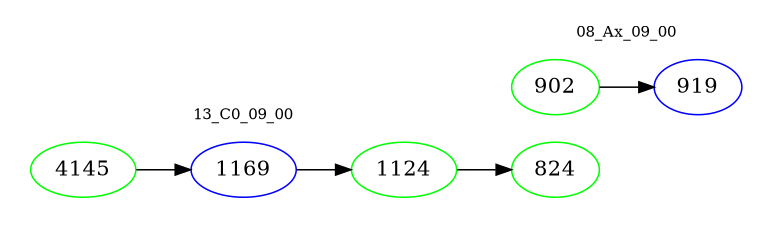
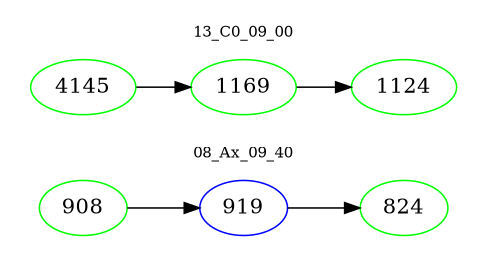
cluster "08_Ax_09_00": label "08_Ax_09_00" -> "08_Ax_09_40"
node "902": label "902" -> "908"
node "1169": color blue -> green
edge "1124" -> "824": now "919" -> "824"
